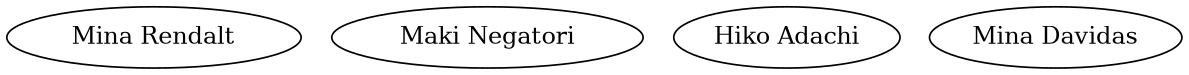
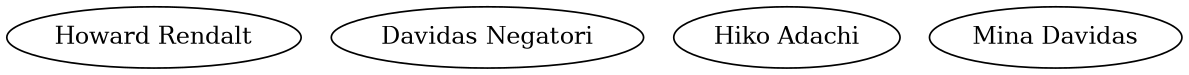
node "Mina Rendalt": label "Mina Rendalt" -> "Howard Rendalt"
node "Maki Negatori": label "Maki Negatori" -> "Davidas Negatori"
